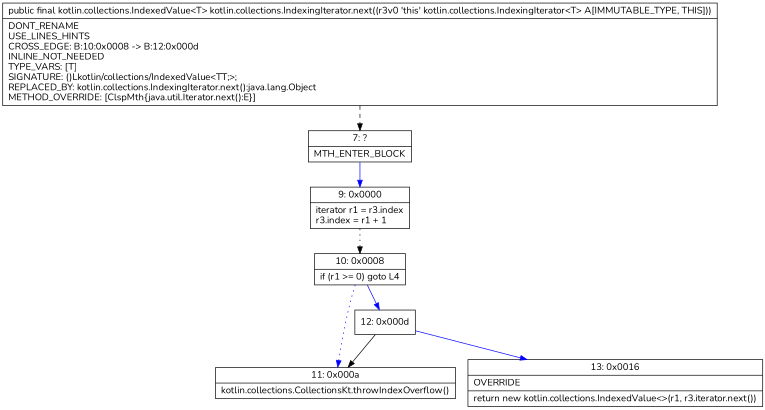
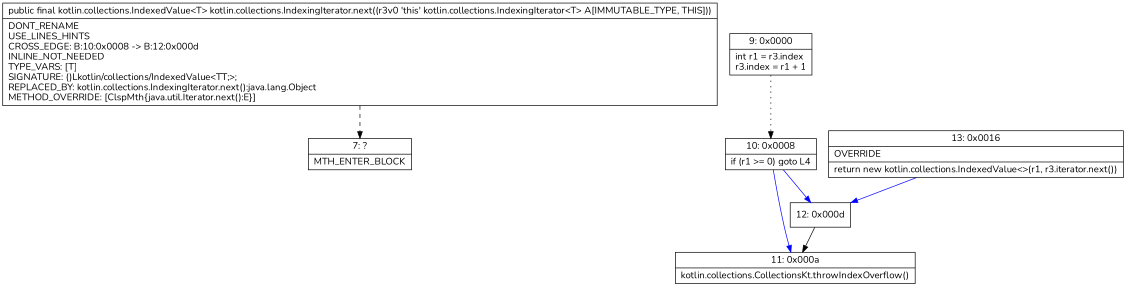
edge "7: ?" -> "9: 0x0000": removed
node "9: 0x0000": text "iterator r1 = r3.index" -> "int r1 = r3.index"
edge "10: 0x0008" -> "11: 0x000a": style dotted -> solid
edge "12: 0x000d" -> "13: 0x0016": reversed
